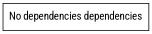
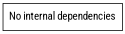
node "No dependencies dependencies": label "No dependencies dependencies" -> "No internal dependencies"
